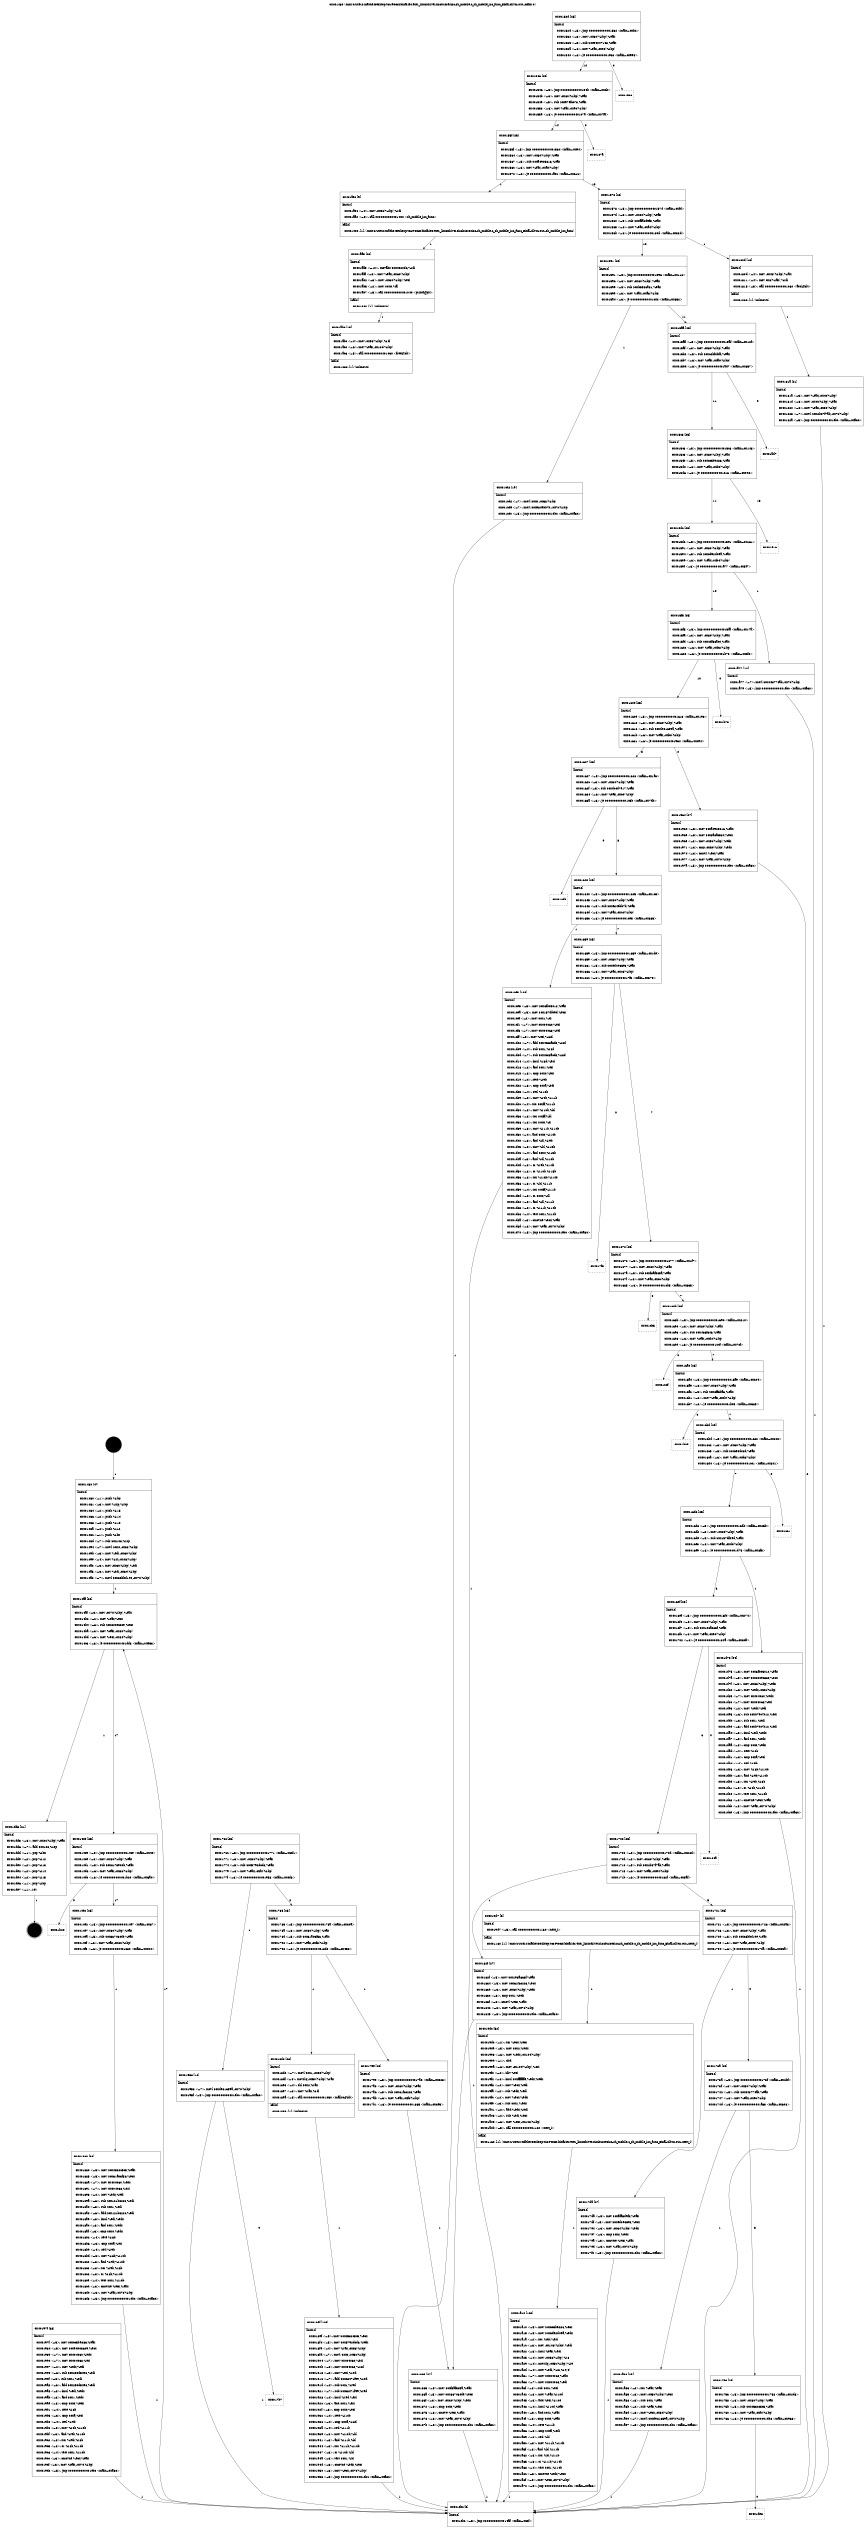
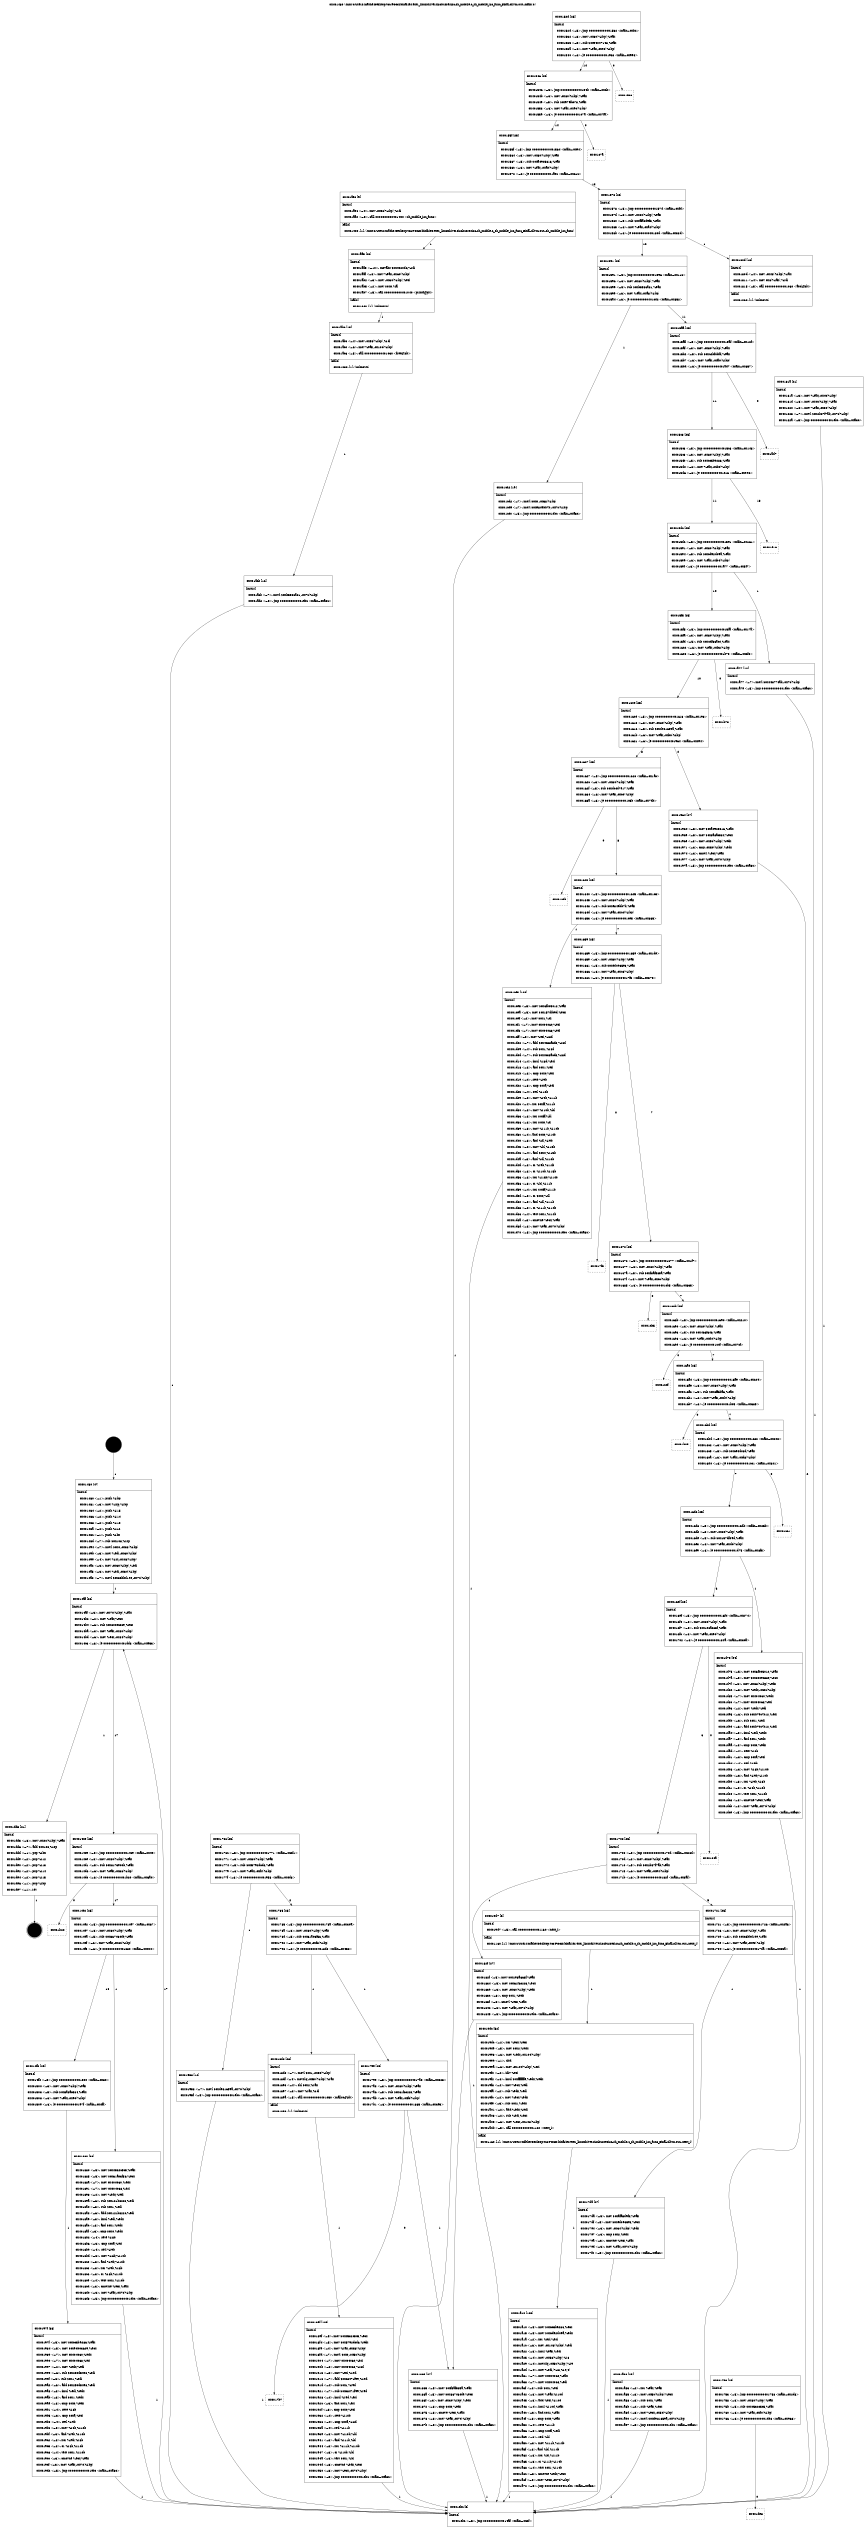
edge "0x40155f [25]" -> "0x401a9c [9]": removed, label "1"
edge "0x40180d [13]" -> "0x40181a [21]": removed, label "1"
node "0x401acb [12]": added
node "0x4014fb [25]": added
node "0x40173a [25]": removed
edge "0x401958 [12]" -> "0x4017b7": now "0x40179e [25]" -> "0x4017b7"
